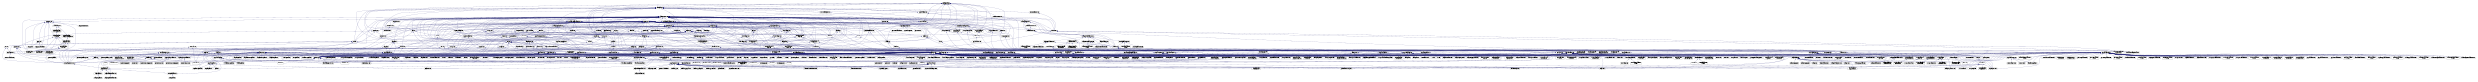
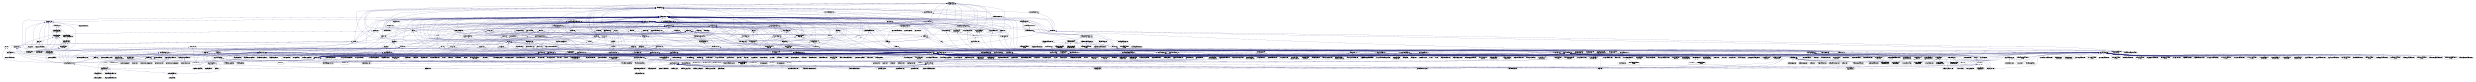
node "includes_union.cpp": label "includes_union.cpp" -> "set_union.cpp"
